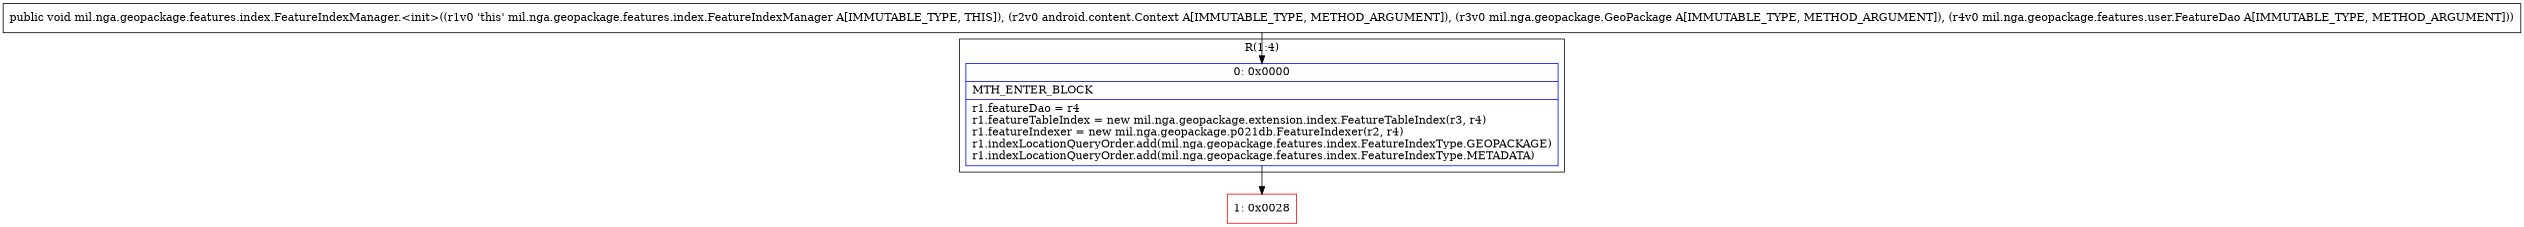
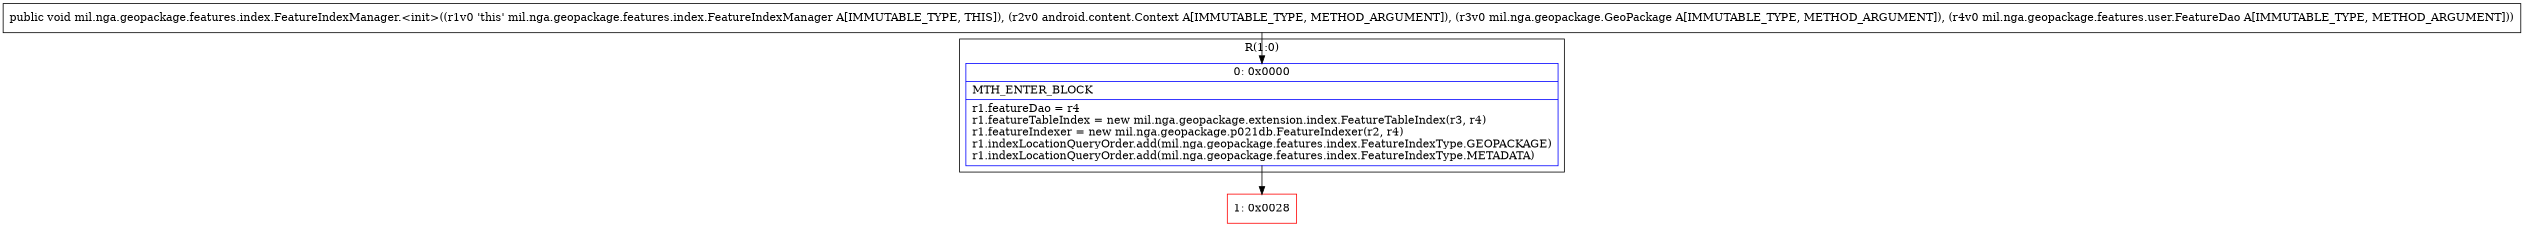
cluster "R(1:4)": label "R(1:4)" -> "R(1:0)"
